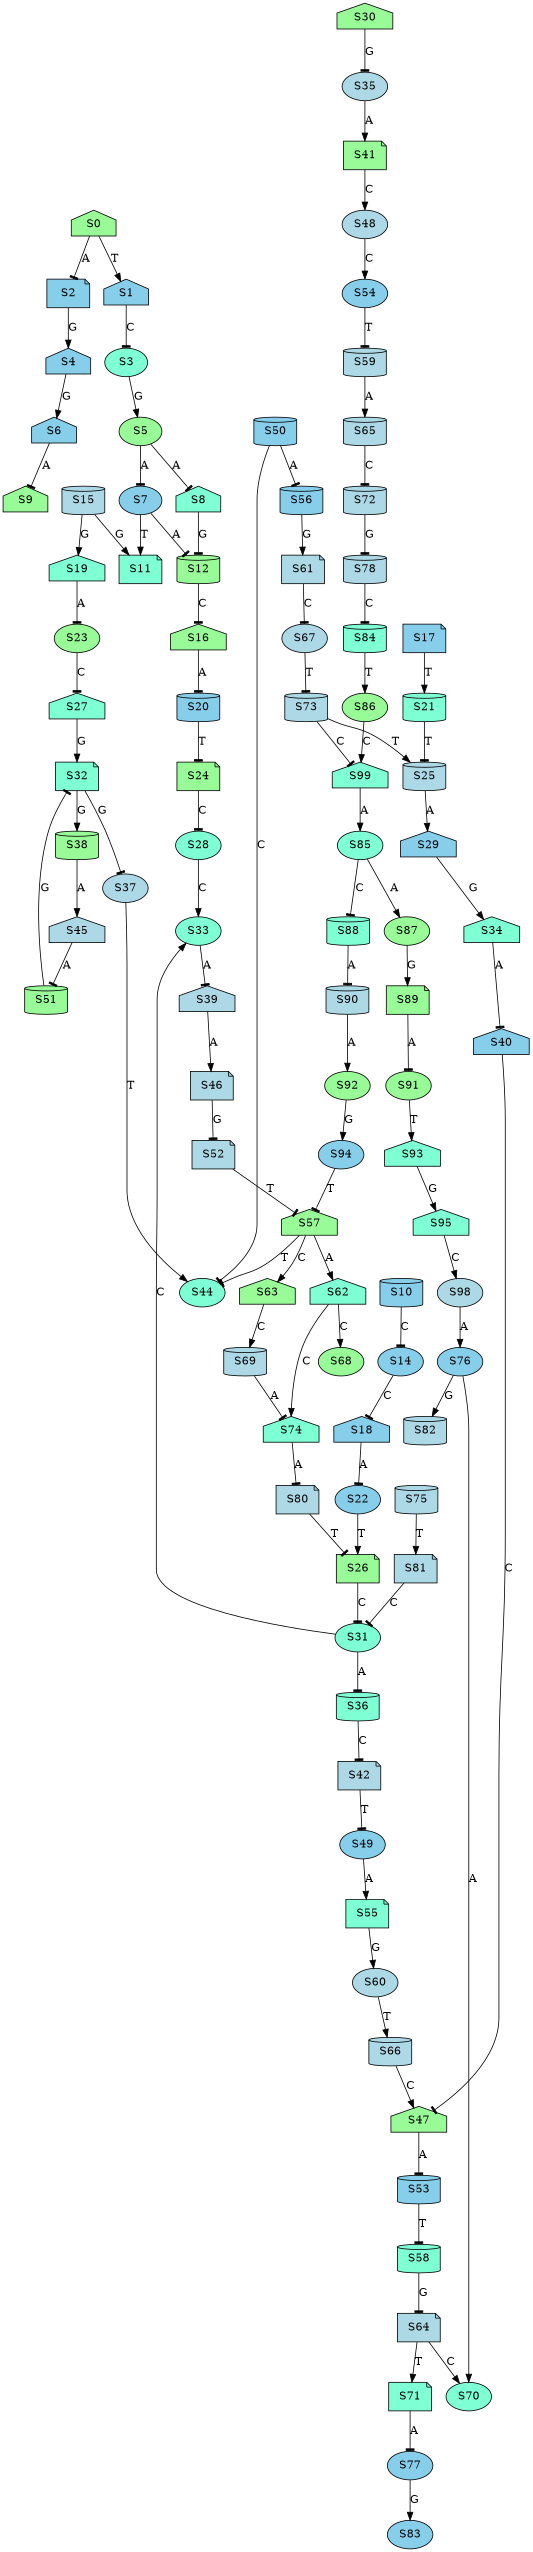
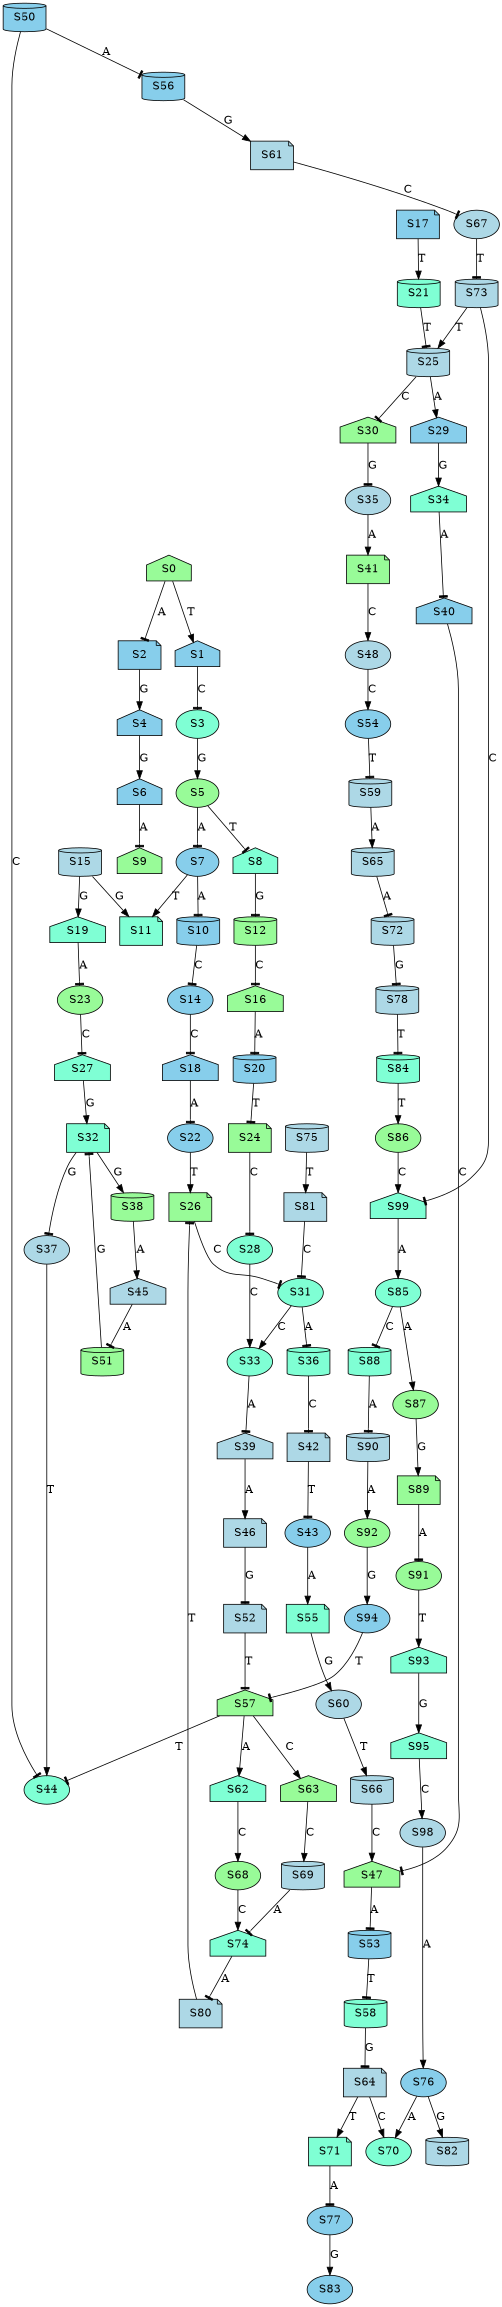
edge "S25" -> "S30": added, label "C"
edge "S5" -> "S8": label "A" -> "T"
edge "S65" -> "S72": label "C" -> "A"
edge "S7" -> "S12": now "S7" -> "S10"
edge "S78" -> "S84": label "C" -> "T"
edge "S62" -> "S74": now "S68" -> "S74"
node "S49": label "S49" -> "S43"
